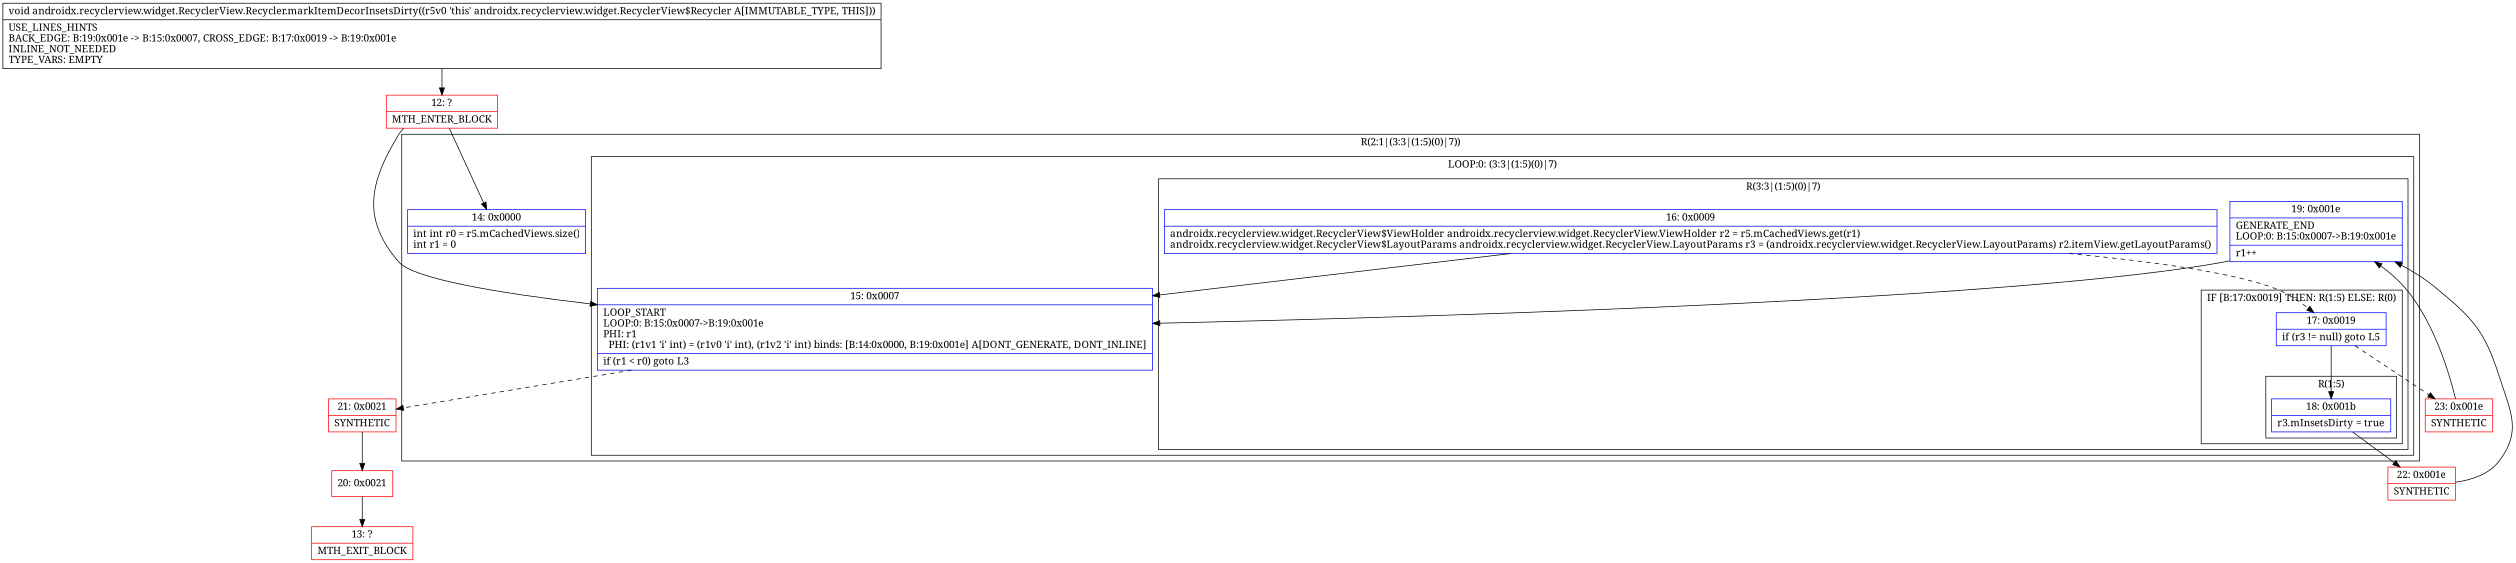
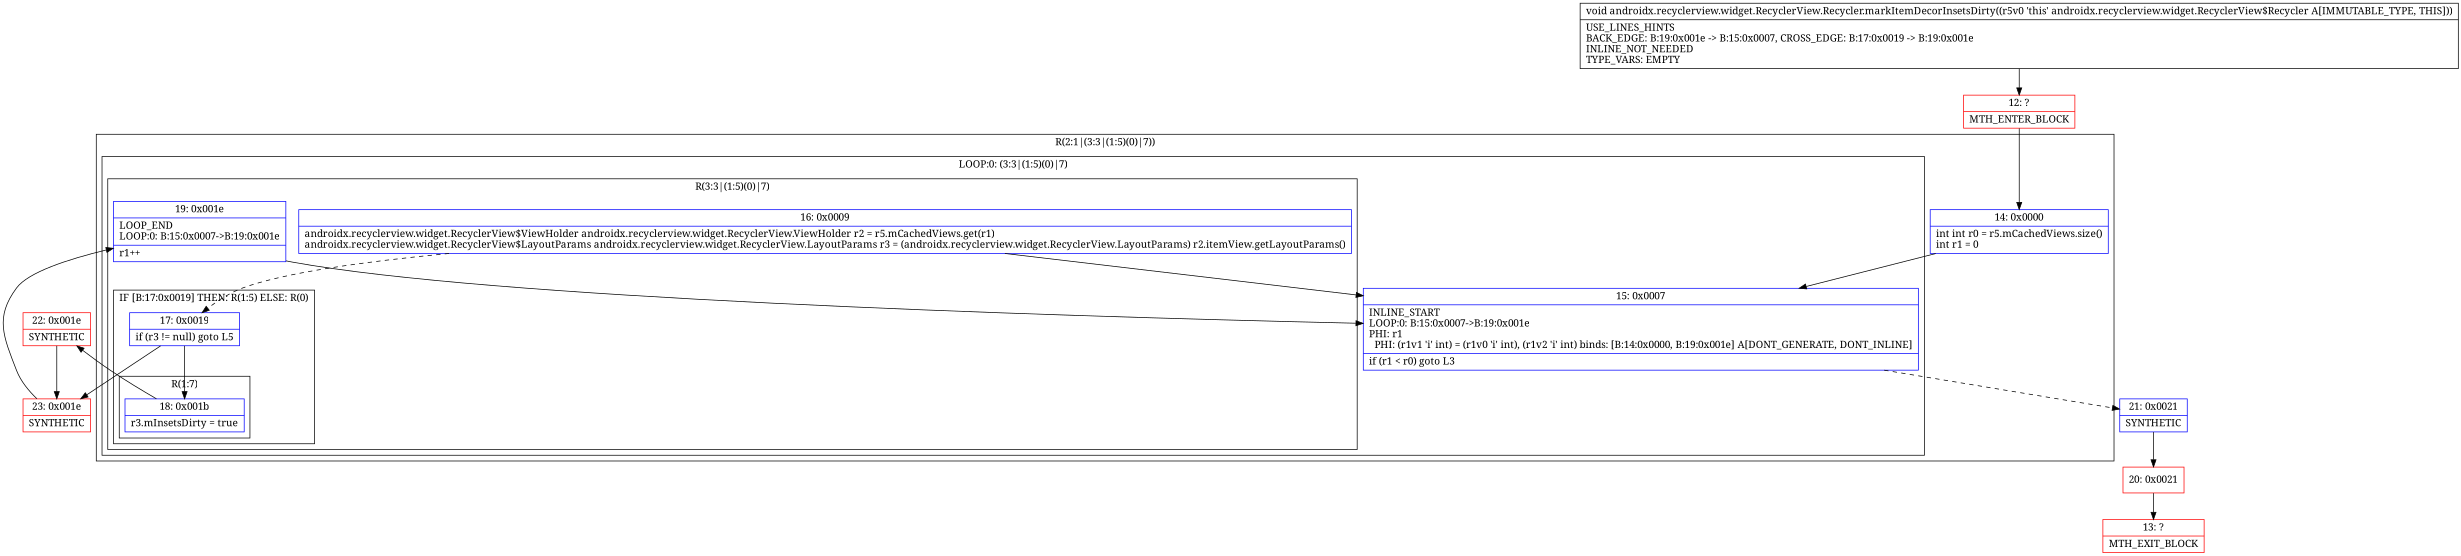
node "19: 0x001e": text "GENERATE_END" -> "LOOP_END"
edge "12: ?" -> "15: 0x0007": now "14: 0x0000" -> "15: 0x0007"
node "15: 0x0007": text "LOOP_START" -> "INLINE_START"
edge "17: 0x0019" -> "23: 0x001e": style dashed -> solid
edge "22: 0x001e" -> "19: 0x001e": now "22: 0x001e" -> "23: 0x001e"
cluster "R(1:5)": label "R(1:5)" -> "R(1:7)"
node "21: 0x0021": color red -> blue
